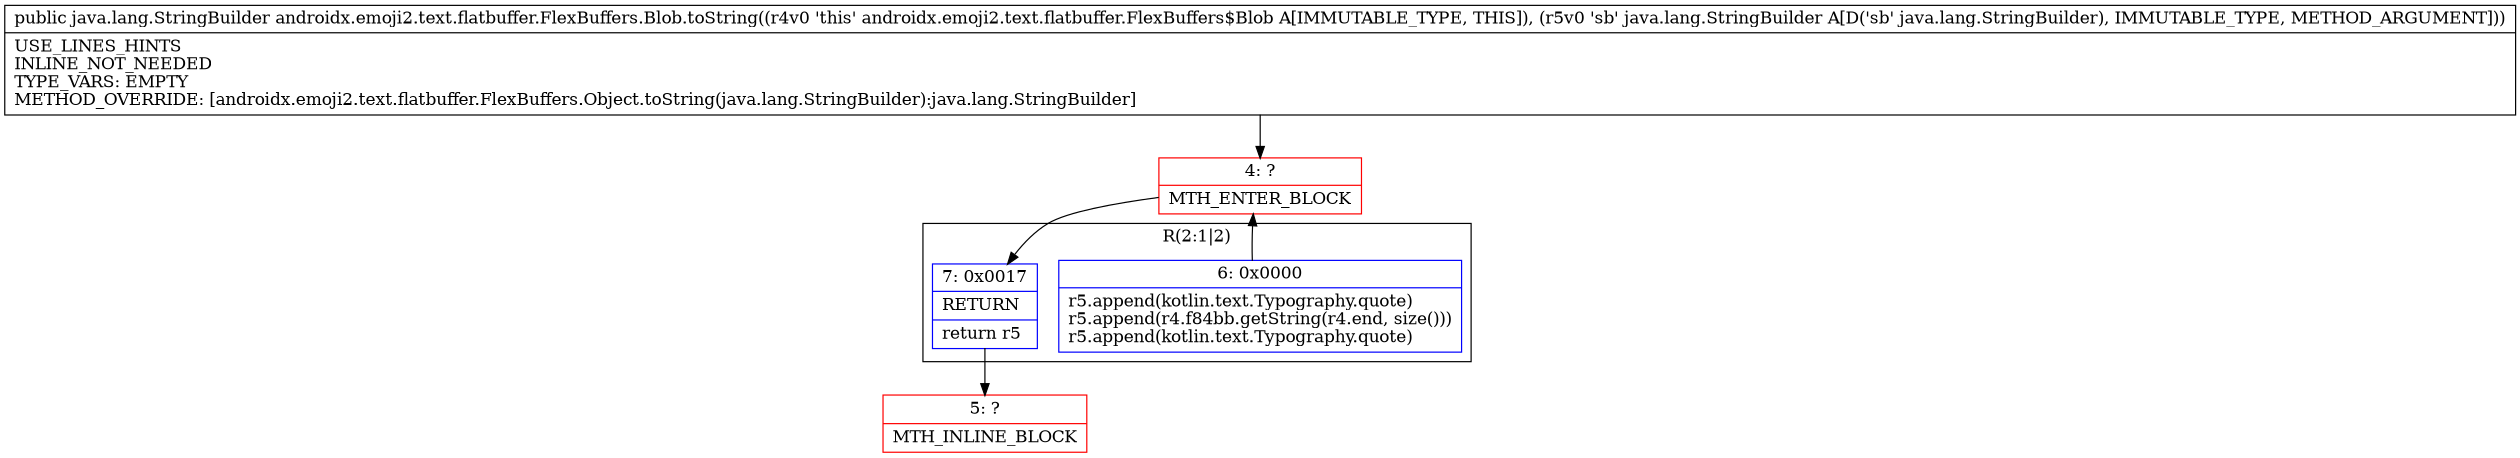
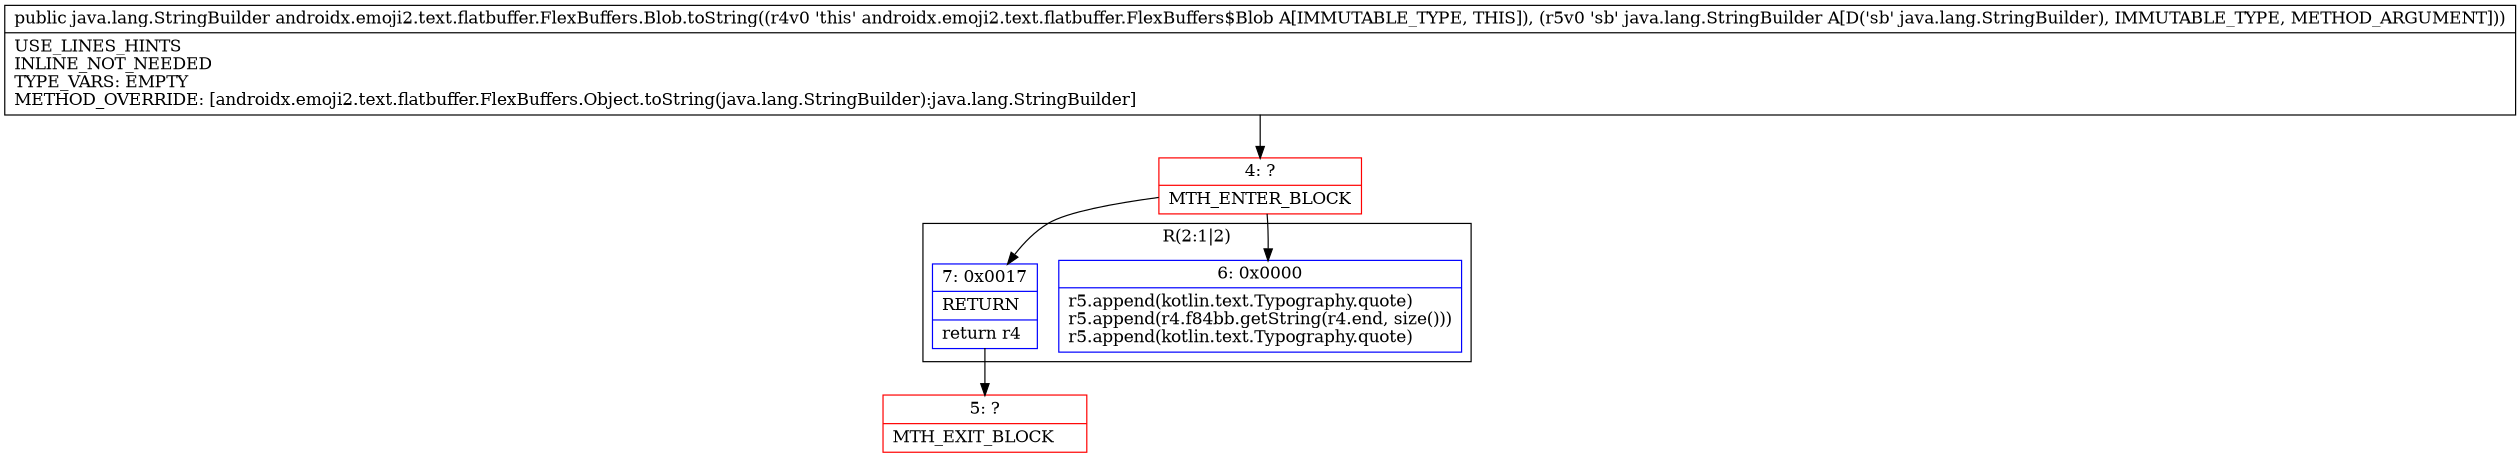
edge "6: 0x0000" -> "4: ?": reversed
node "7: 0x0017": text "return r5" -> "return r4"
node "5: ?": text "MTH_INLINE_BLOCK" -> "MTH_EXIT_BLOCK"
